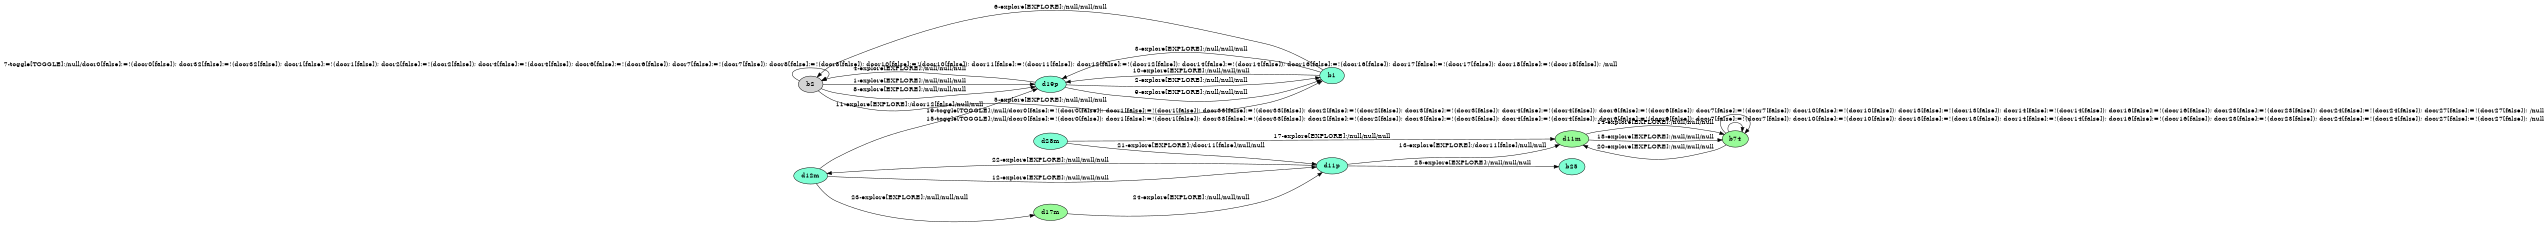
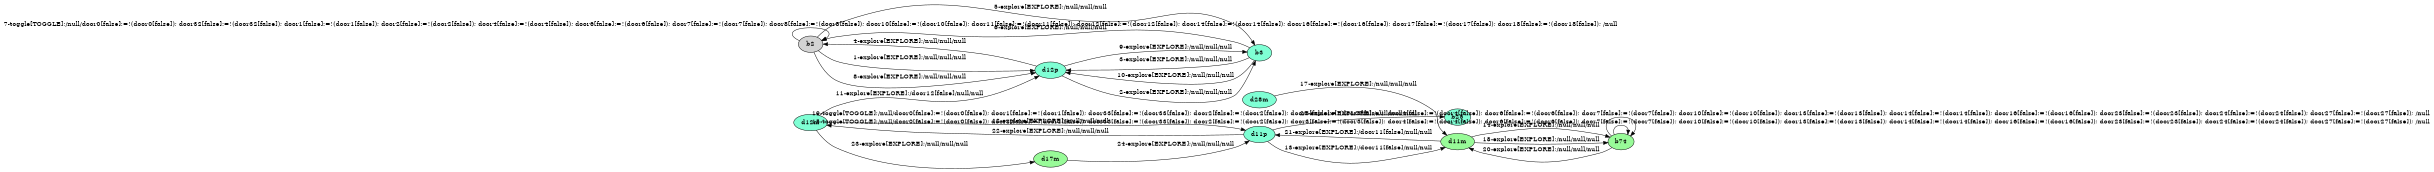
node "b1": label "b1" -> "b3"
node "d19p": label "d19p" -> "d12p"
edge "d28m" -> "d11p": now "d11m" -> "d11p"
